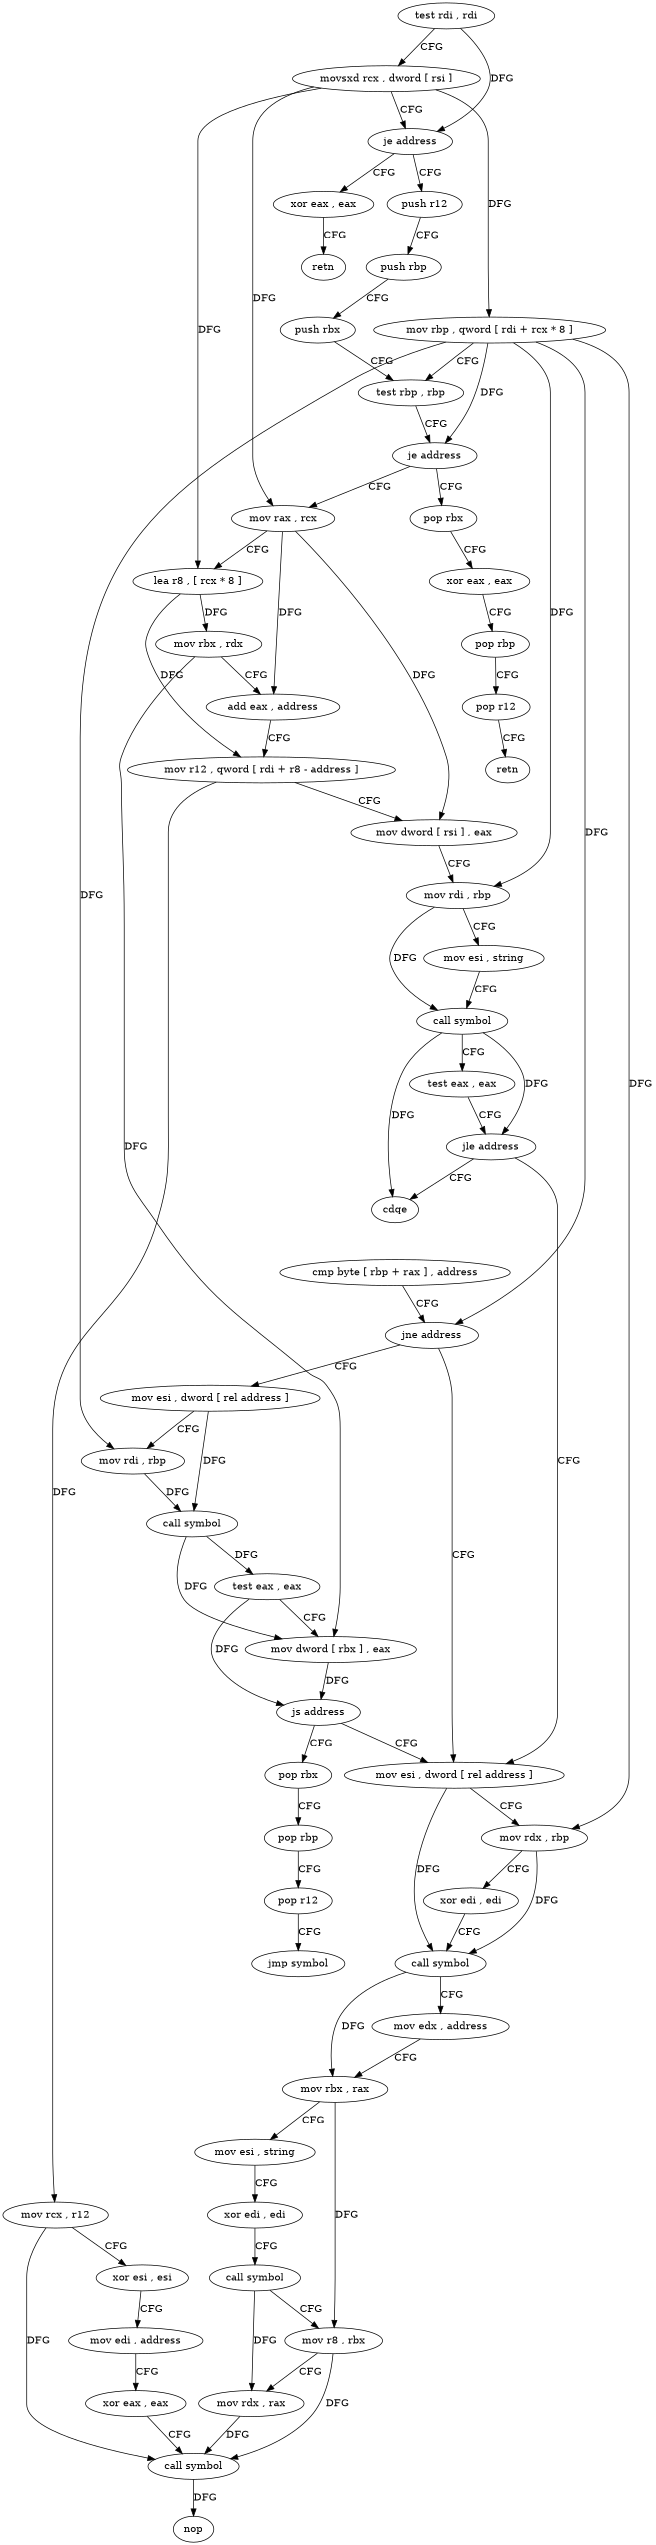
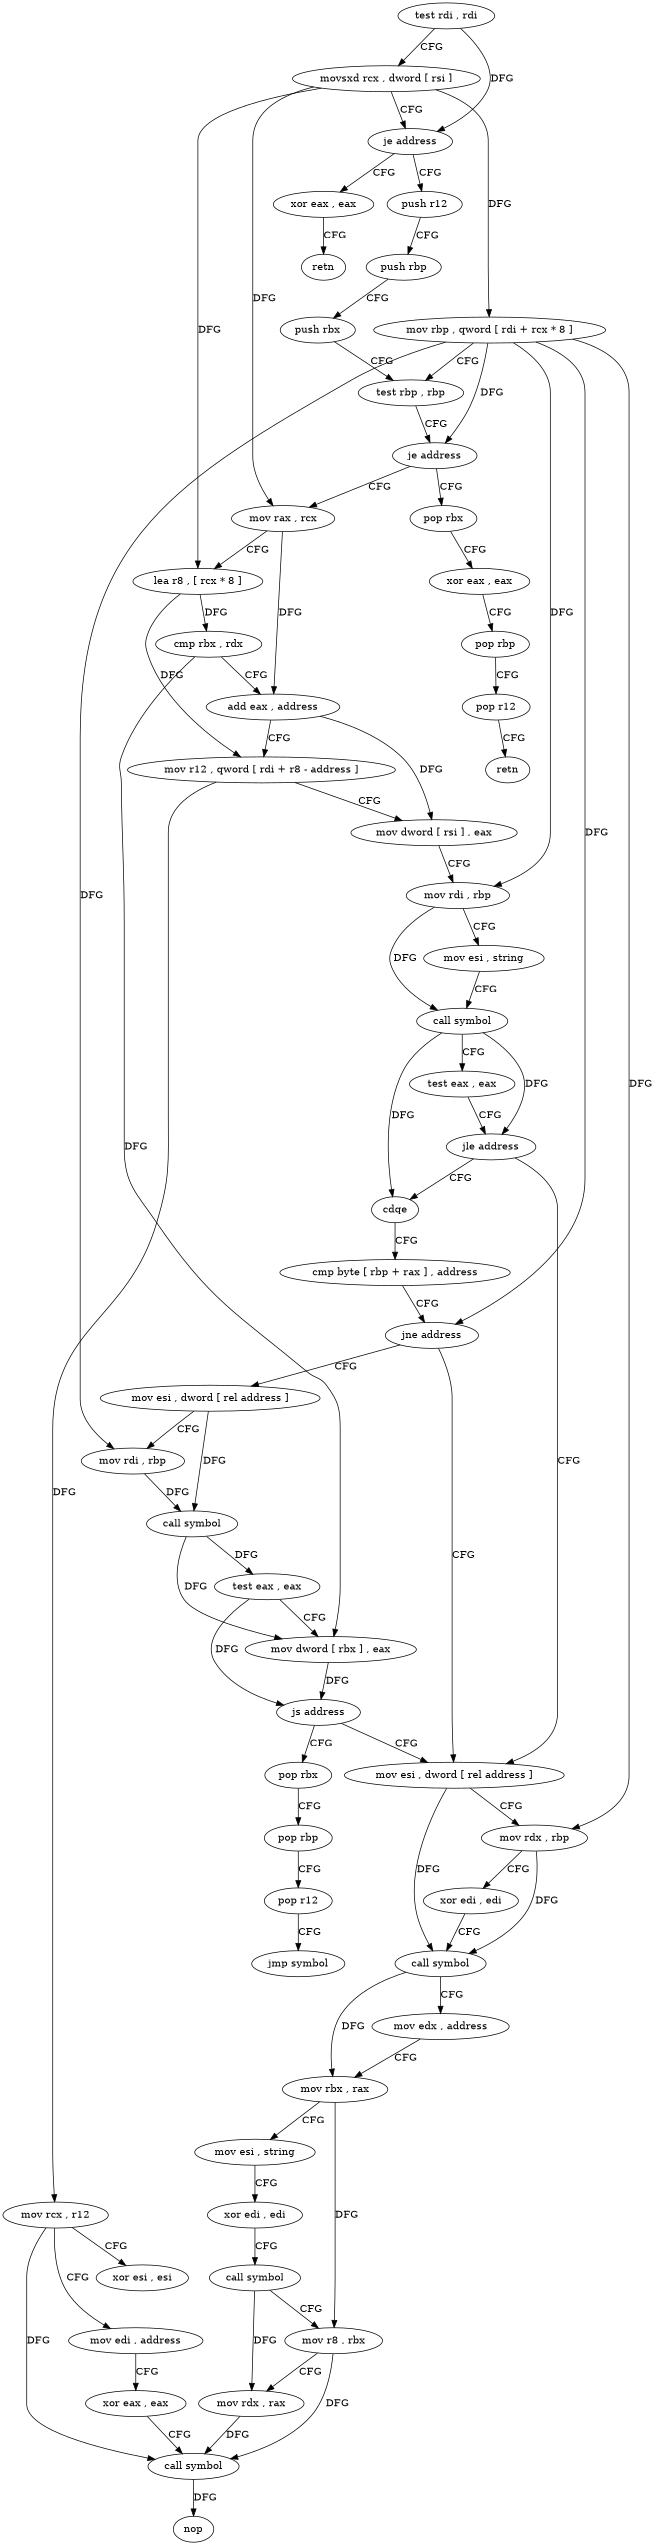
node "mov rbx , rdx": label "mov rbx , rdx" -> "cmp rbx , rdx"
edge "mov rax , rcx" -> "mov dword [ rsi ] , eax": now "add eax , address" -> "mov dword [ rsi ] , eax"
edge "cdqe" -> "cmp byte [ rbp + rax ] , address": added, label "CFG"
edge "xor esi , esi" -> "mov edi , address": now "mov rcx , r12" -> "mov edi , address"
